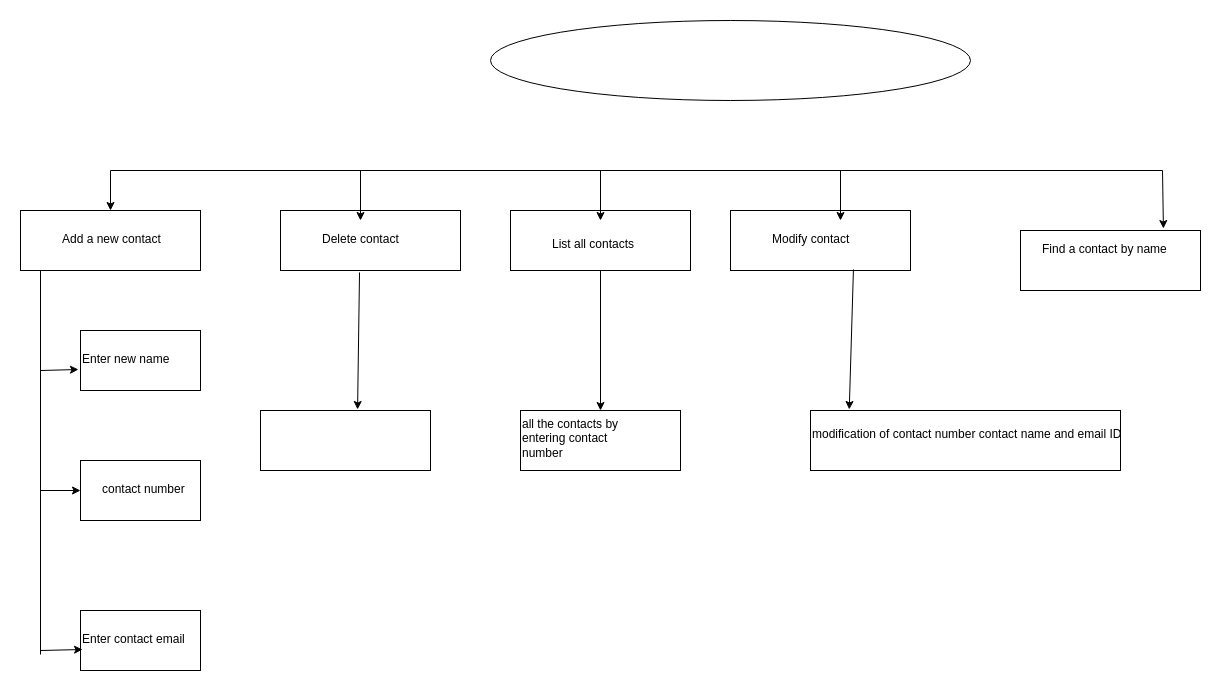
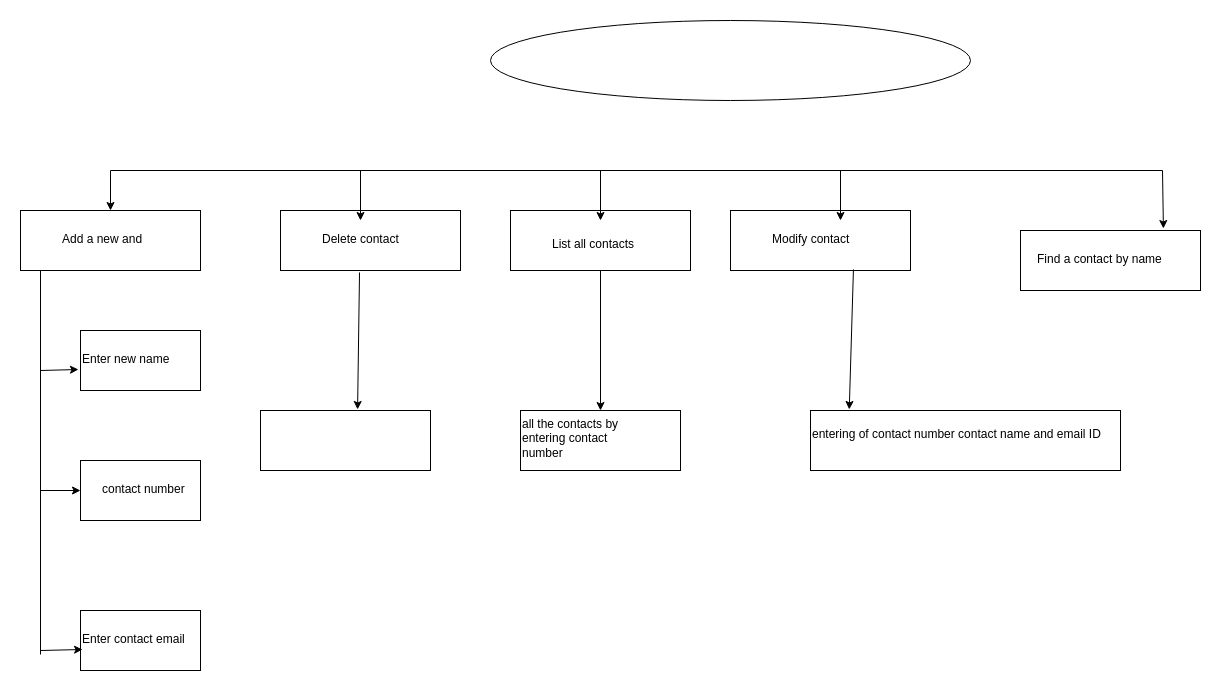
node "Add a new contact": label "Add a new contact" -> "Add a new and"
node "Find a contact by name": moved (1116, 251) -> (1111, 261)
node "modification of contact number contact name and email ID": label "modification of contact number contact name and email ID" -> "entering of contact number contact name and email ID"
